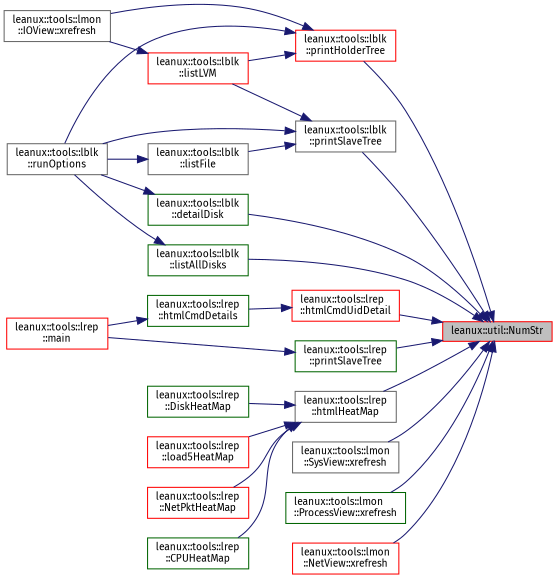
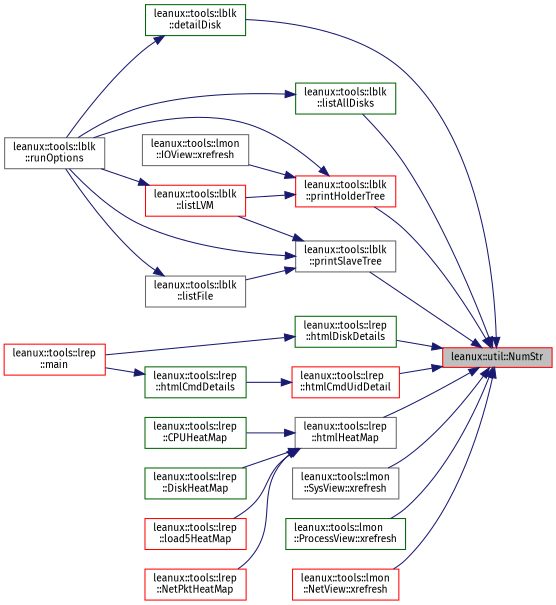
edge "leanux::tools::lmon ::IOView::xrefresh" -> "leanux::tools::lblk ::listLVM": now "leanux::tools::lblk ::runOptions" -> "leanux::tools::lblk ::listLVM"
node "leanux::tools::lrep ::printSlaveTree": label "leanux::tools::lrep ::printSlaveTree" -> "leanux::tools::lrep ::htmlDiskDetails"
